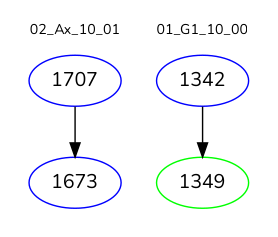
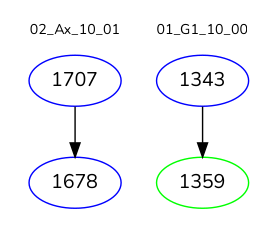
node "1342": label "1342" -> "1343"
node "1673": label "1673" -> "1678"
node "1349": label "1349" -> "1359"
